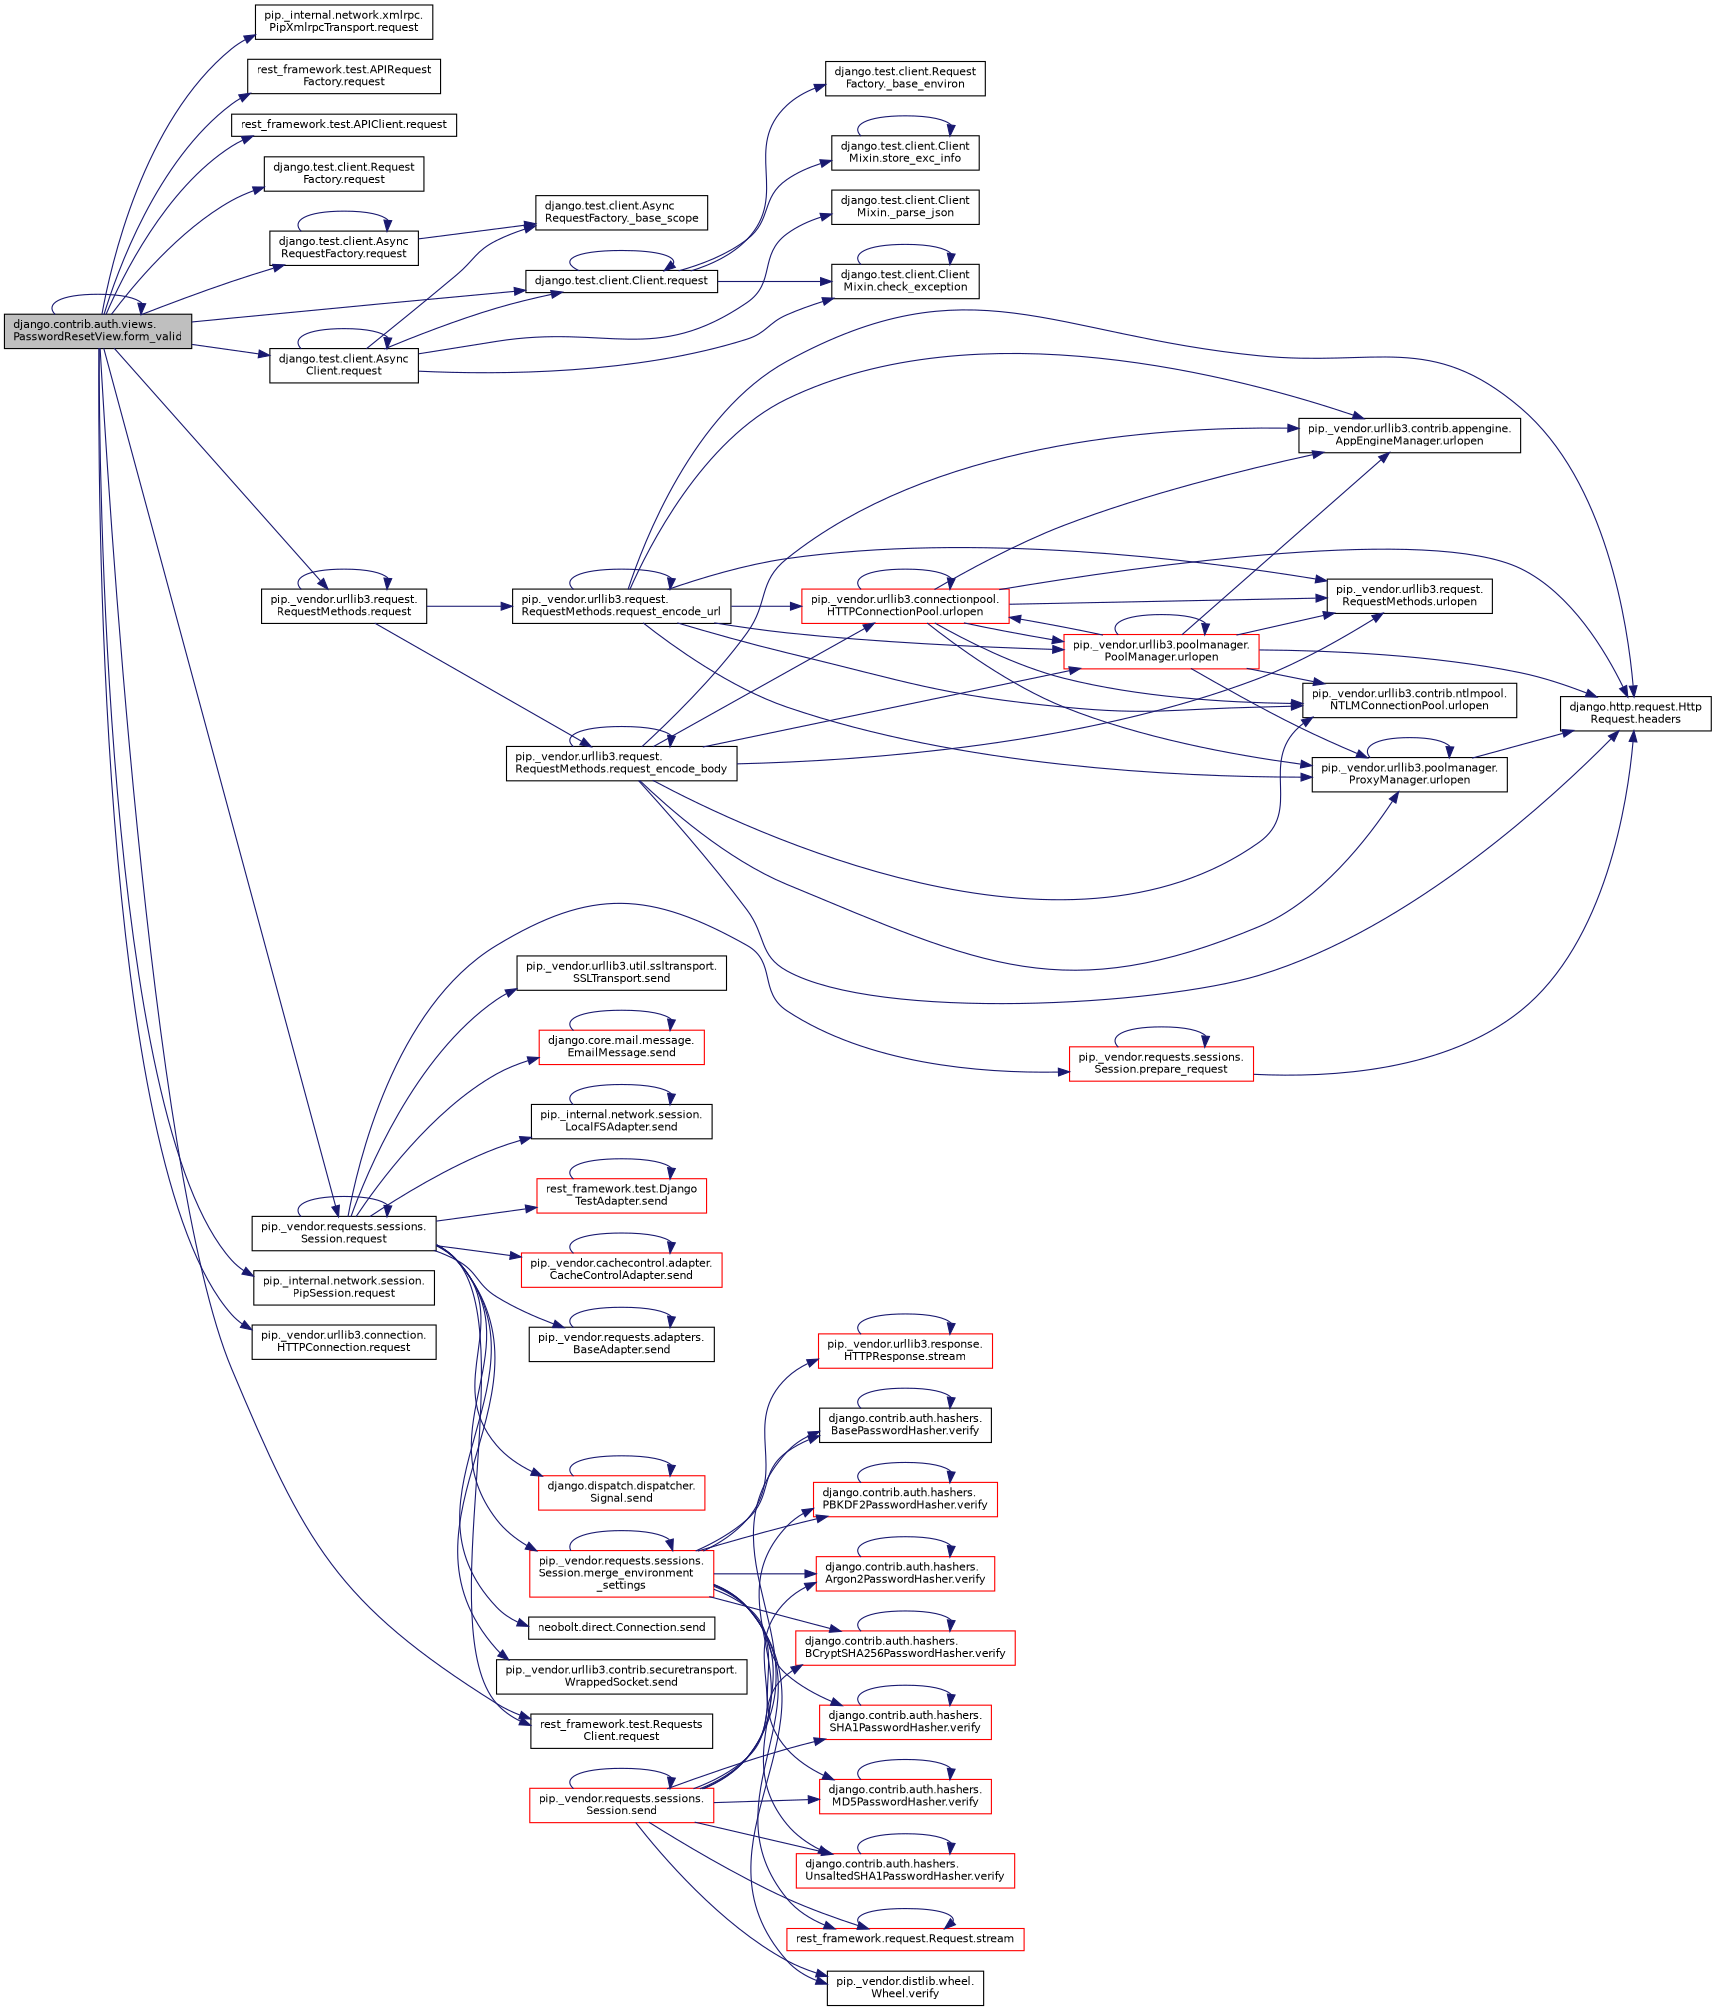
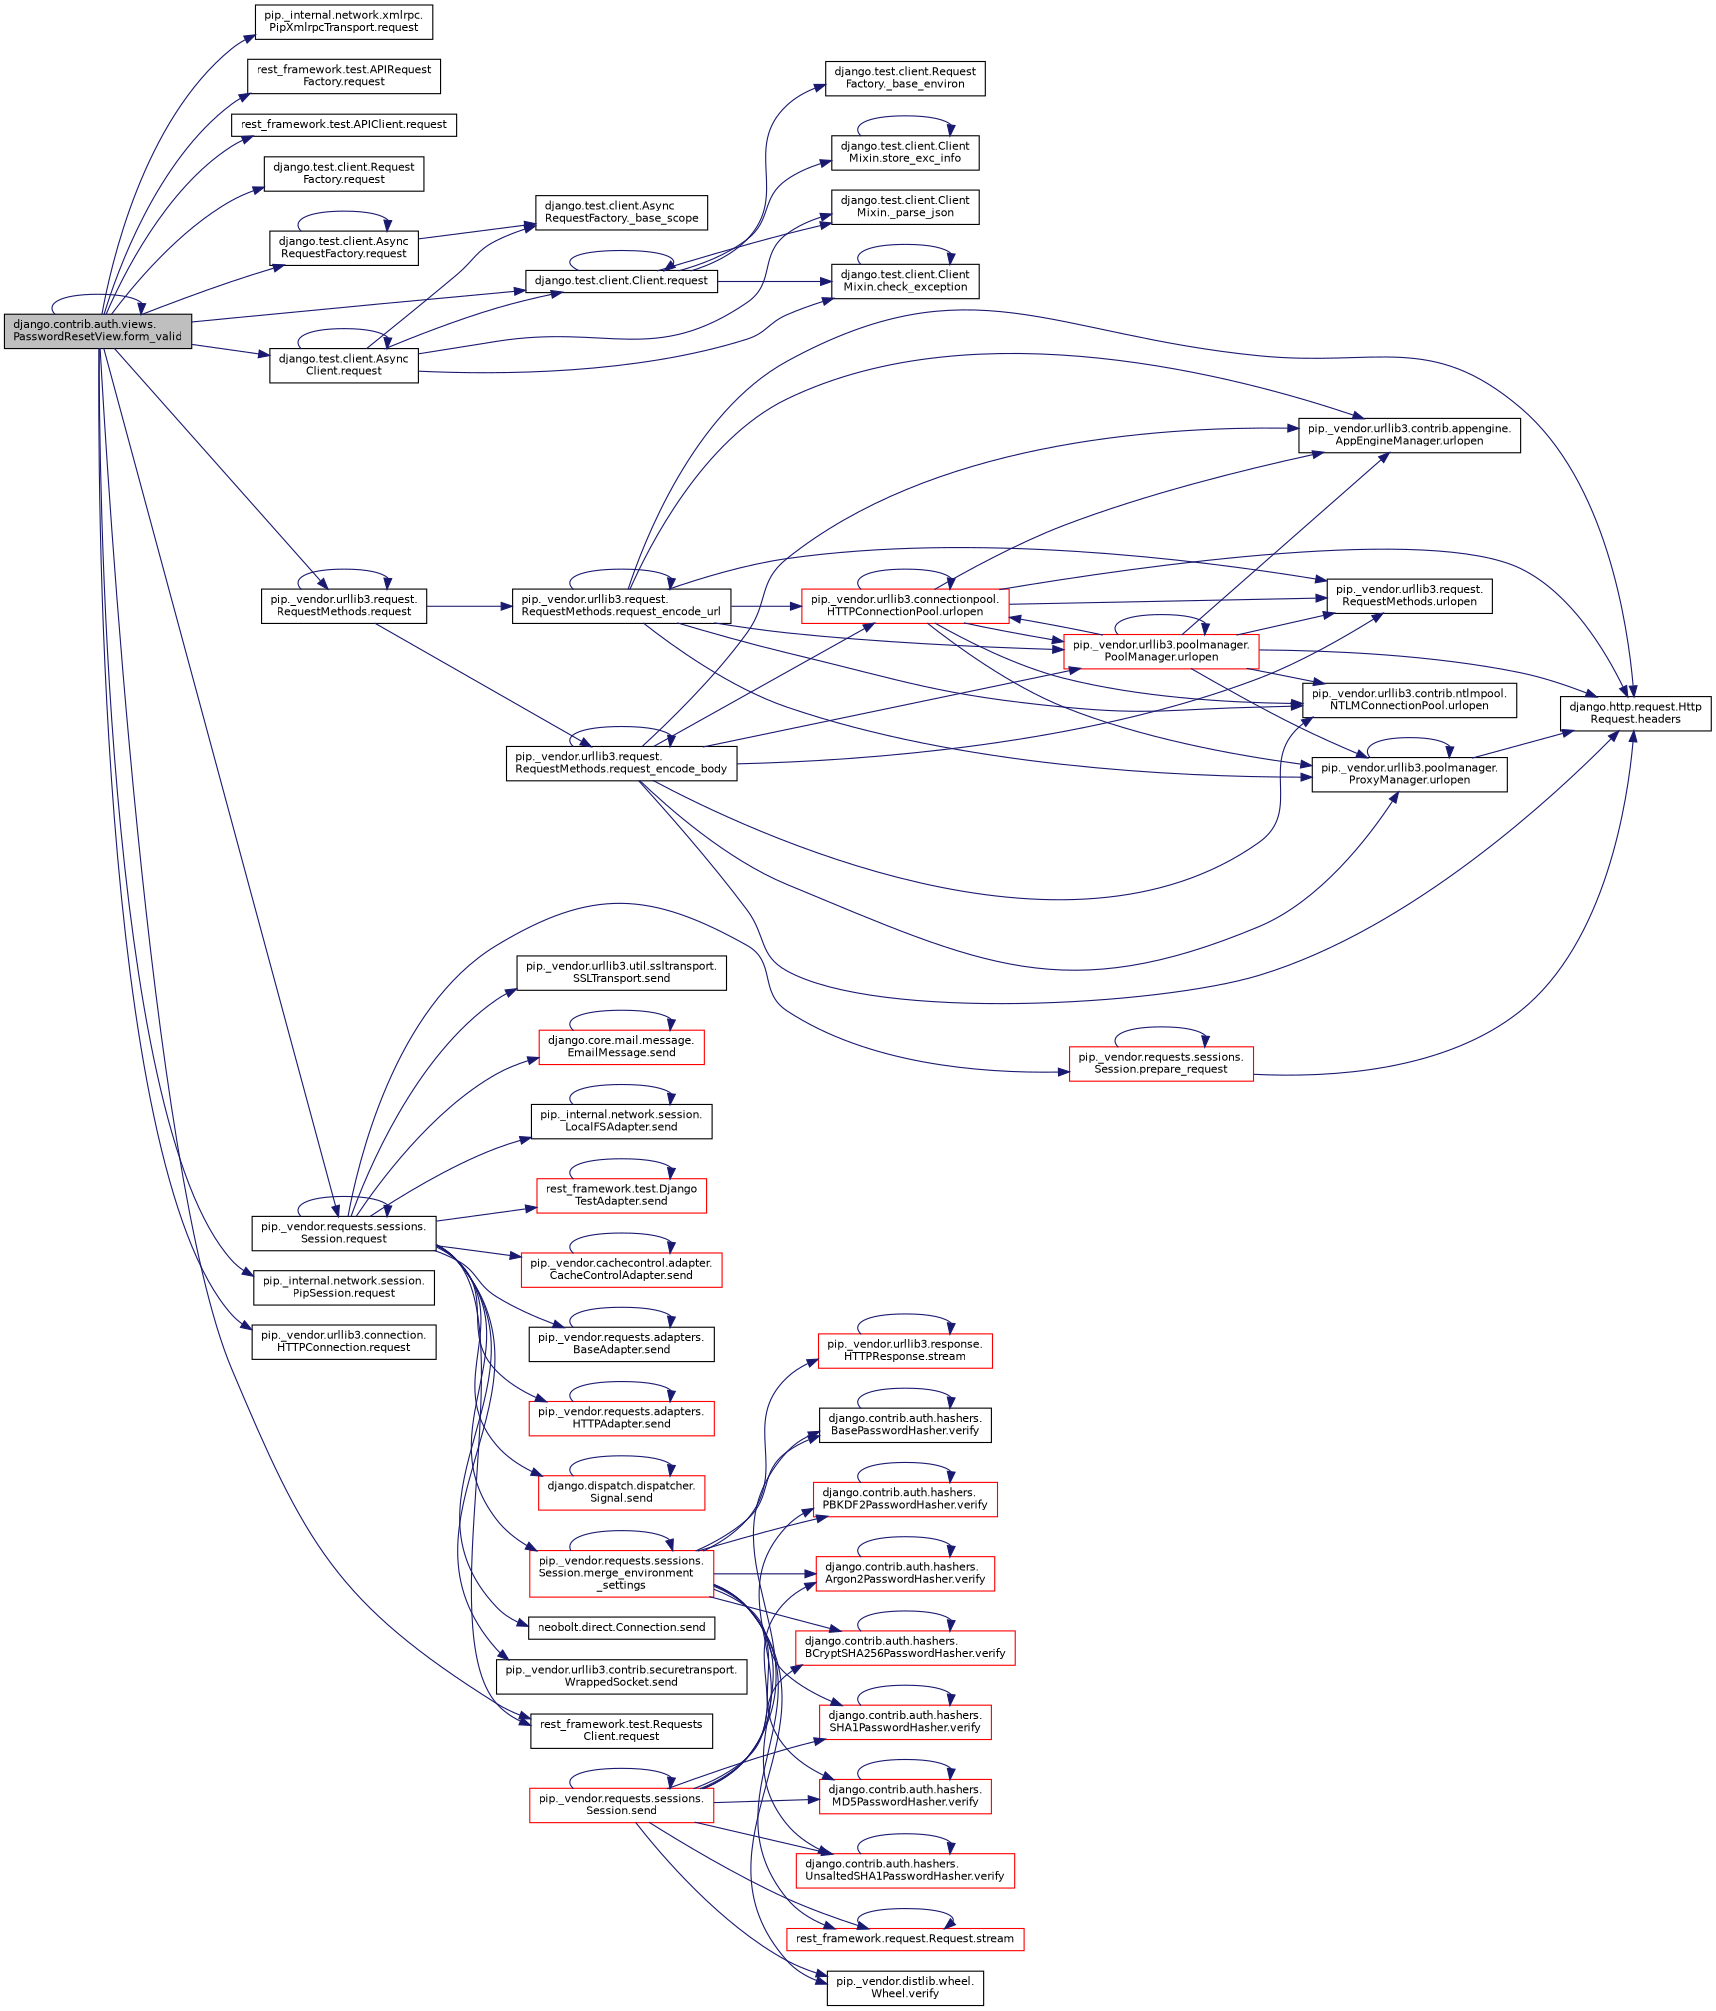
edge "django.test.client.Client.request" -> "django.test.client.Client Mixin._parse_json": added
node "pip._vendor.requests.adapters. HTTPAdapter.send": added
